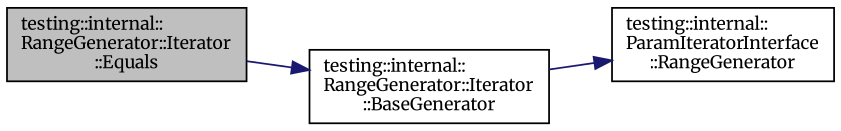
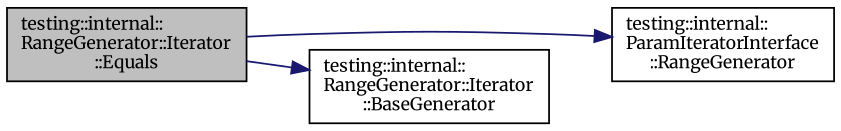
edge "testing::internal:: RangeGenerator::Iterator ::BaseGenerator" -> "testing::internal:: ParamIteratorInterface ::RangeGenerator": now "testing::internal:: RangeGenerator::Iterator ::Equals" -> "testing::internal:: ParamIteratorInterface ::RangeGenerator"
